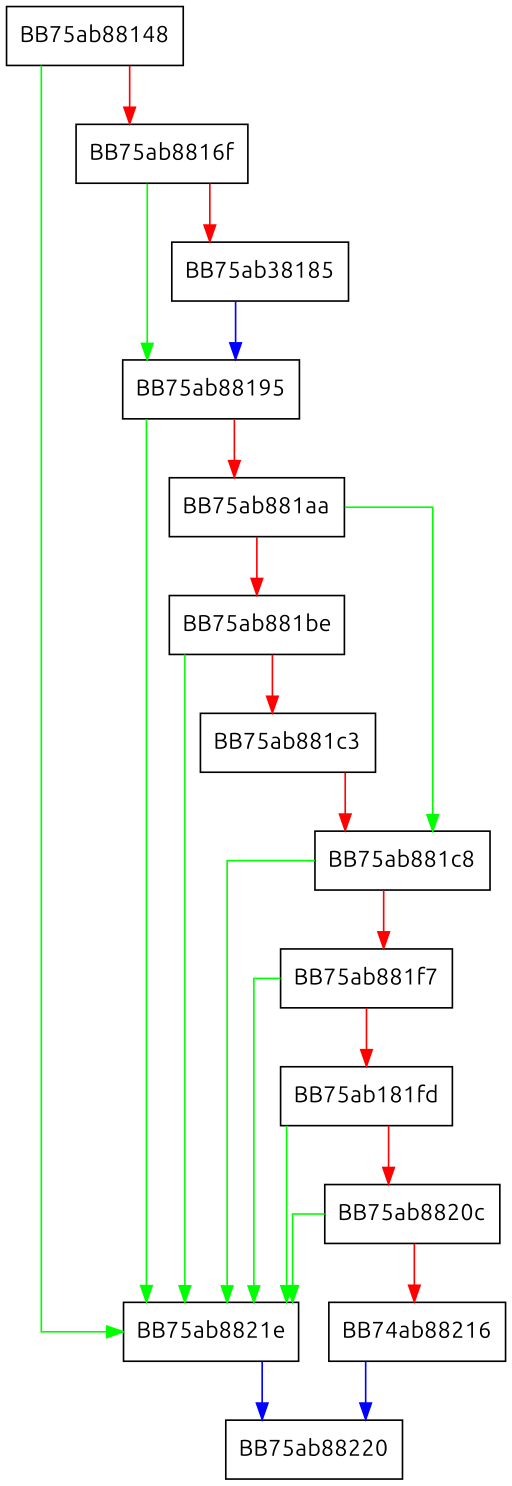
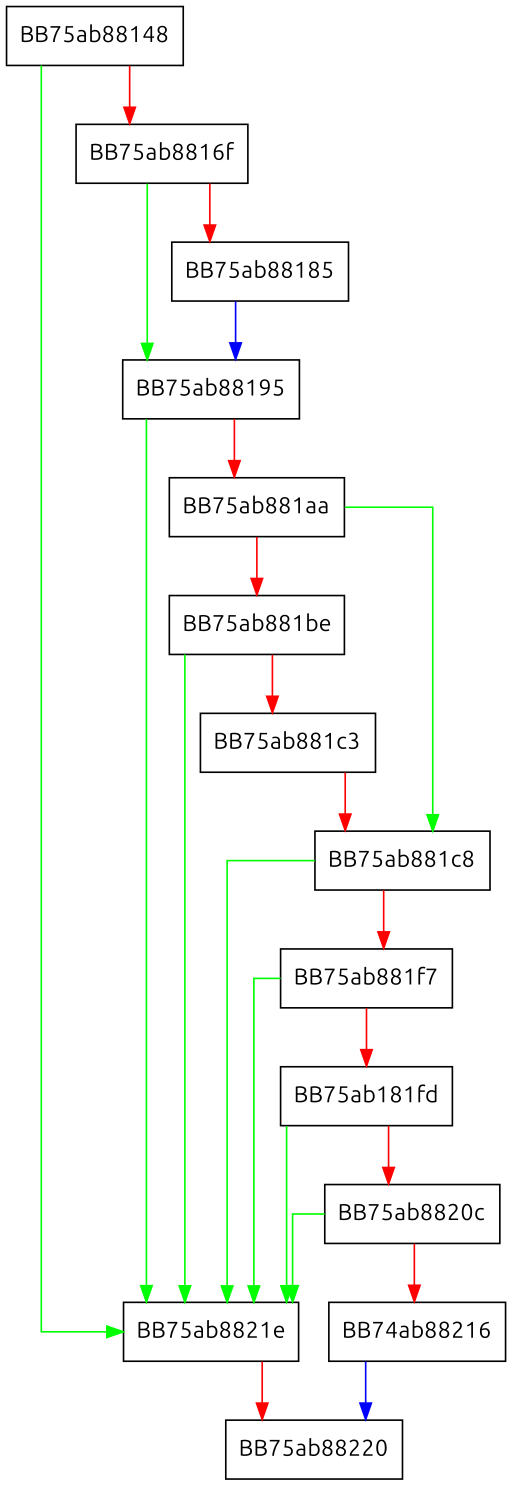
node "BB75ab38185": label "BB75ab38185" -> "BB75ab88185"
edge "BB75ab8821e" -> "BB75ab88220": color blue -> red
